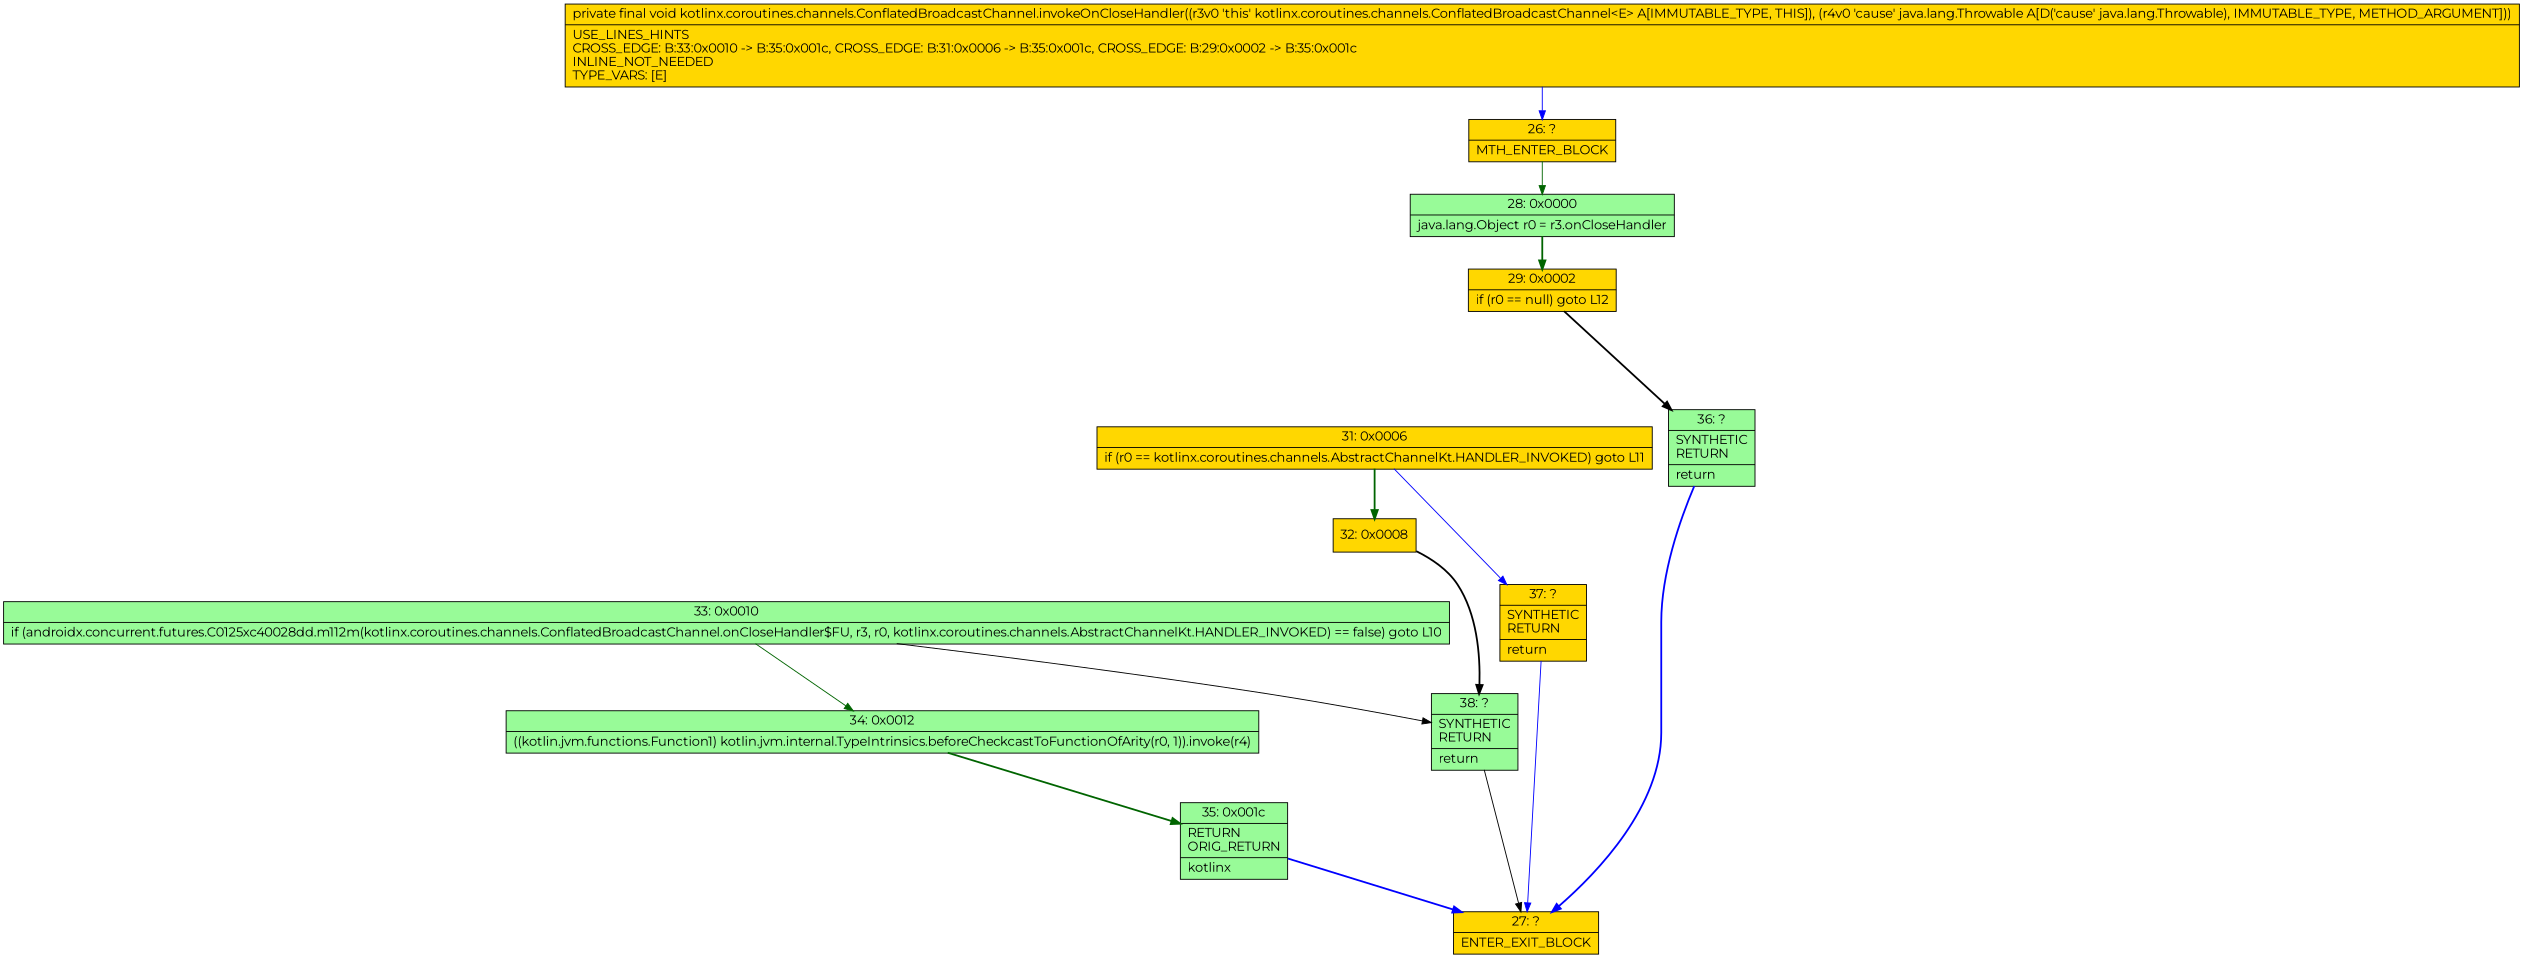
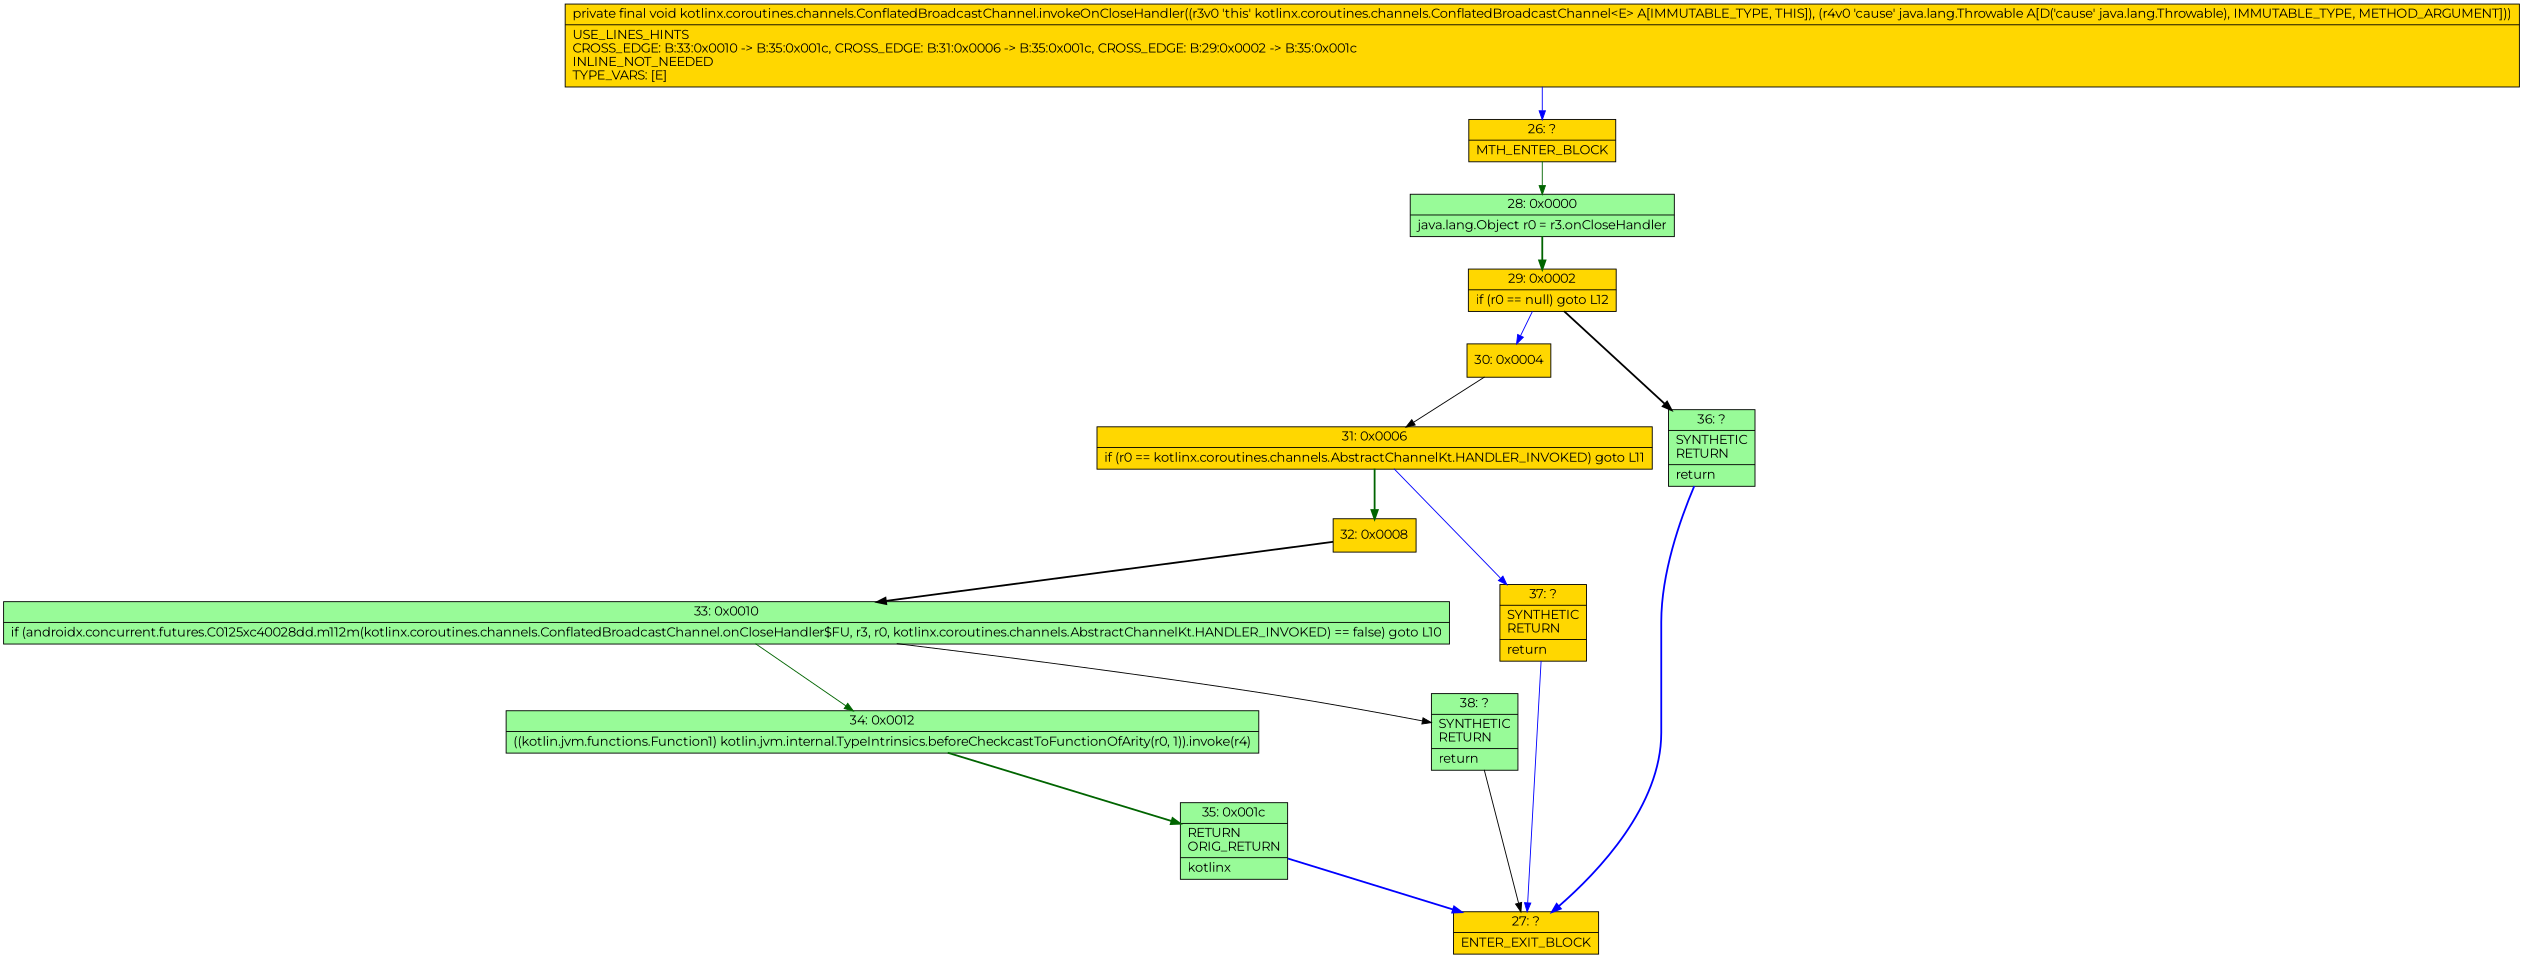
node "30: 0x0004": added
edge "32: 0x0008" -> "38: ?": now "32: 0x0008" -> "33: 0x0010"
